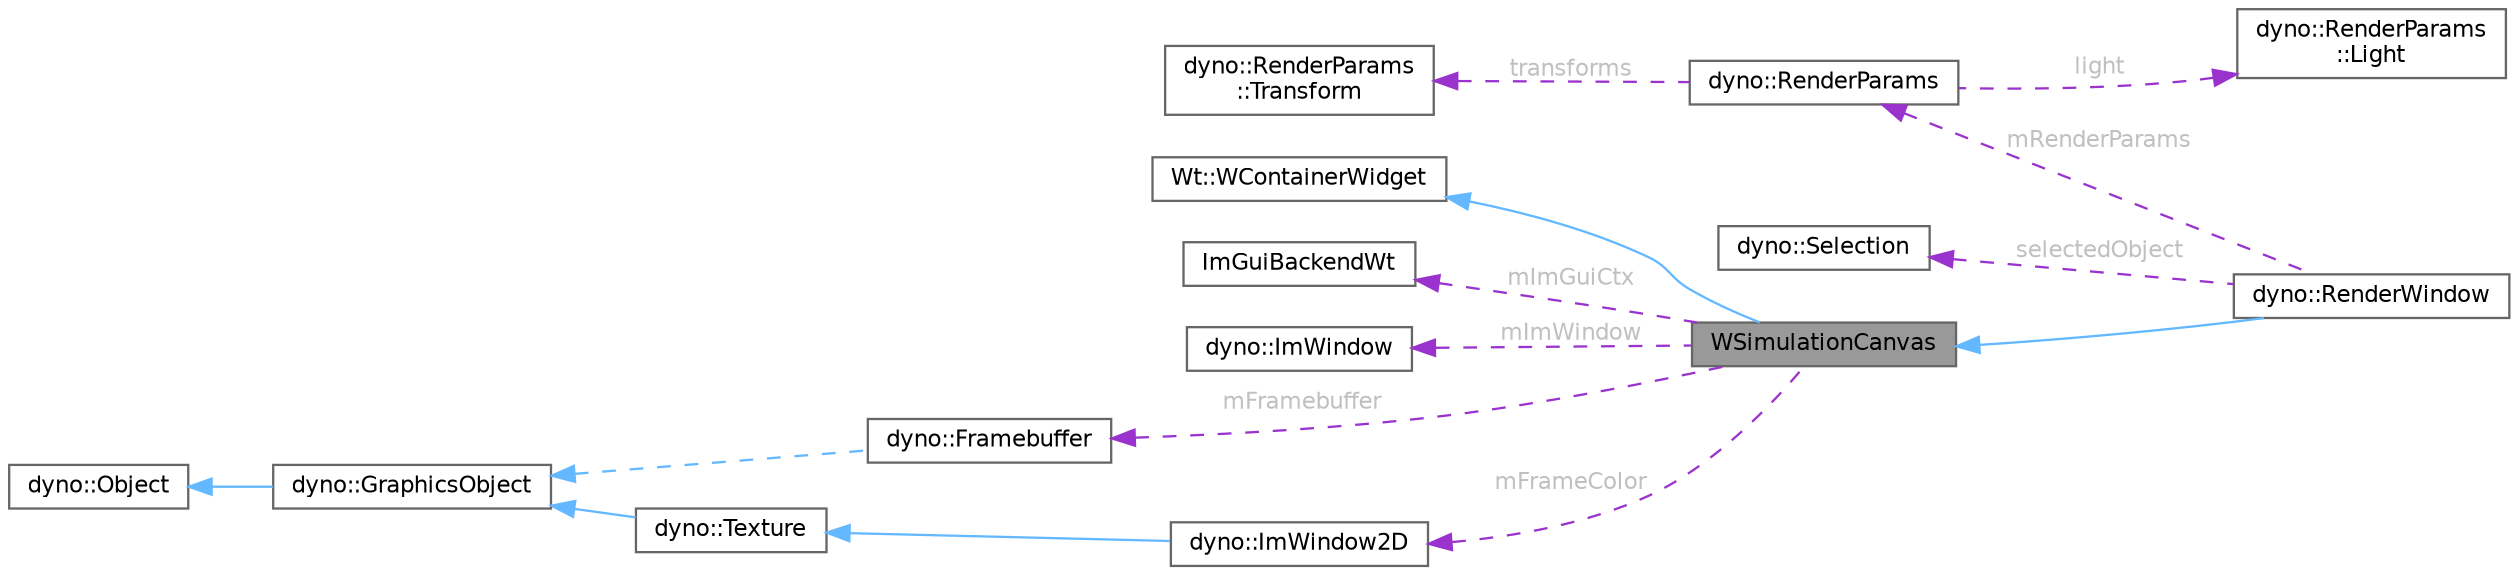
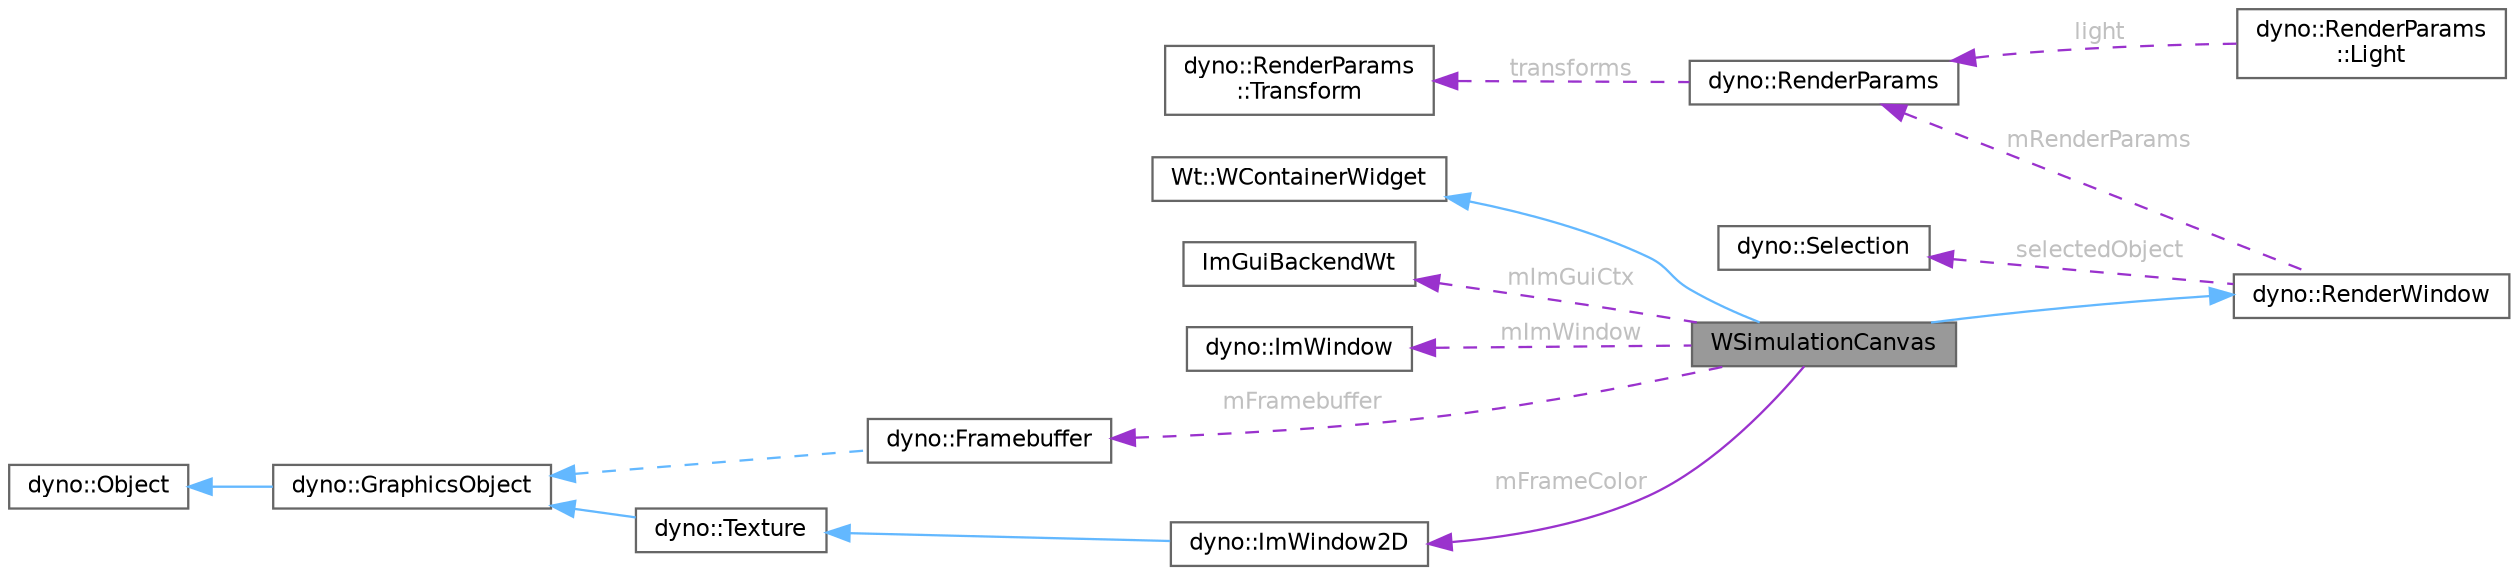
edge "dyno::RenderParams" -> "dyno::RenderParams ::Light": reversed
edge "dyno::RenderWindow" -> "WSimulationCanvas": reversed
edge "WSimulationCanvas" -> "dyno::ImWindow2D": style dashed -> solid
